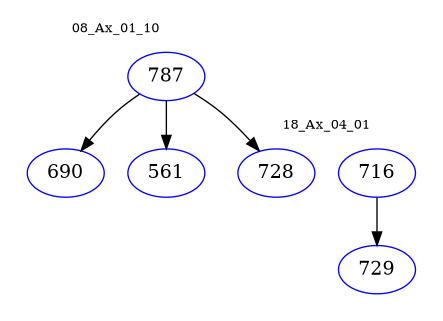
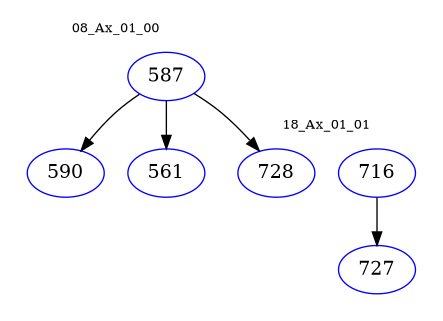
cluster "08_Ax_01_10": label "08_Ax_01_10" -> "08_Ax_01_00"
node "787": label "787" -> "587"
cluster "18_Ax_04_01": label "18_Ax_04_01" -> "18_Ax_01_01"
node "690": label "690" -> "590"
node "729": label "729" -> "727"
